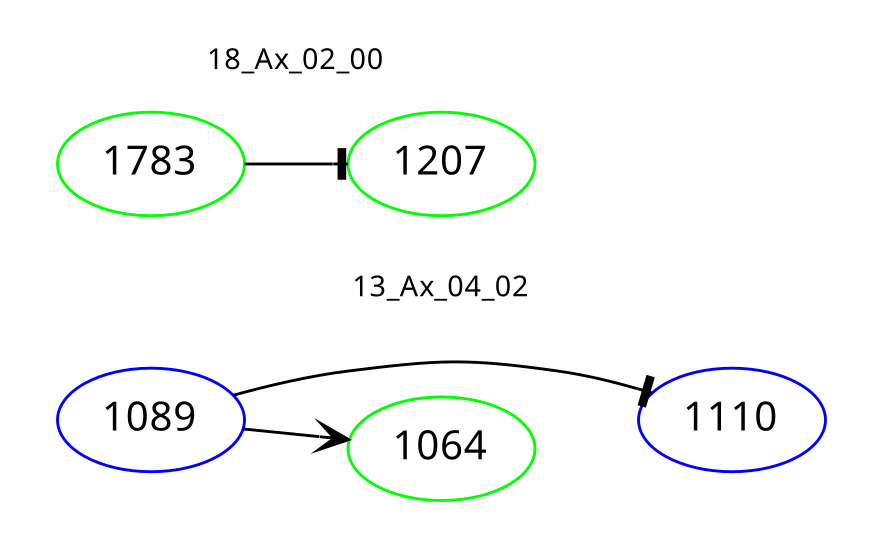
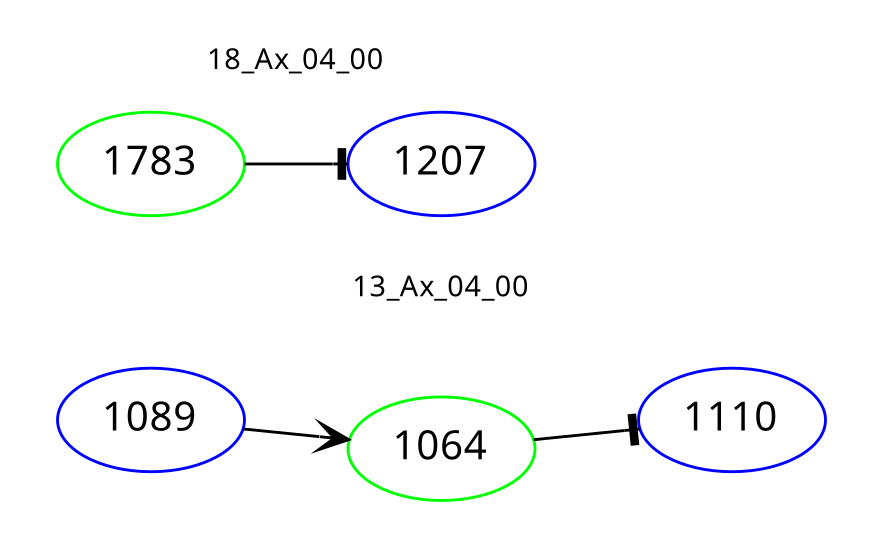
cluster "18_Ax_02_00": label "18_Ax_02_00" -> "18_Ax_04_00"
node "1207": color green -> blue
cluster "13_Ax_04_02": label "13_Ax_04_02" -> "13_Ax_04_00"
edge "1089" -> "1110": now "1064" -> "1110"
